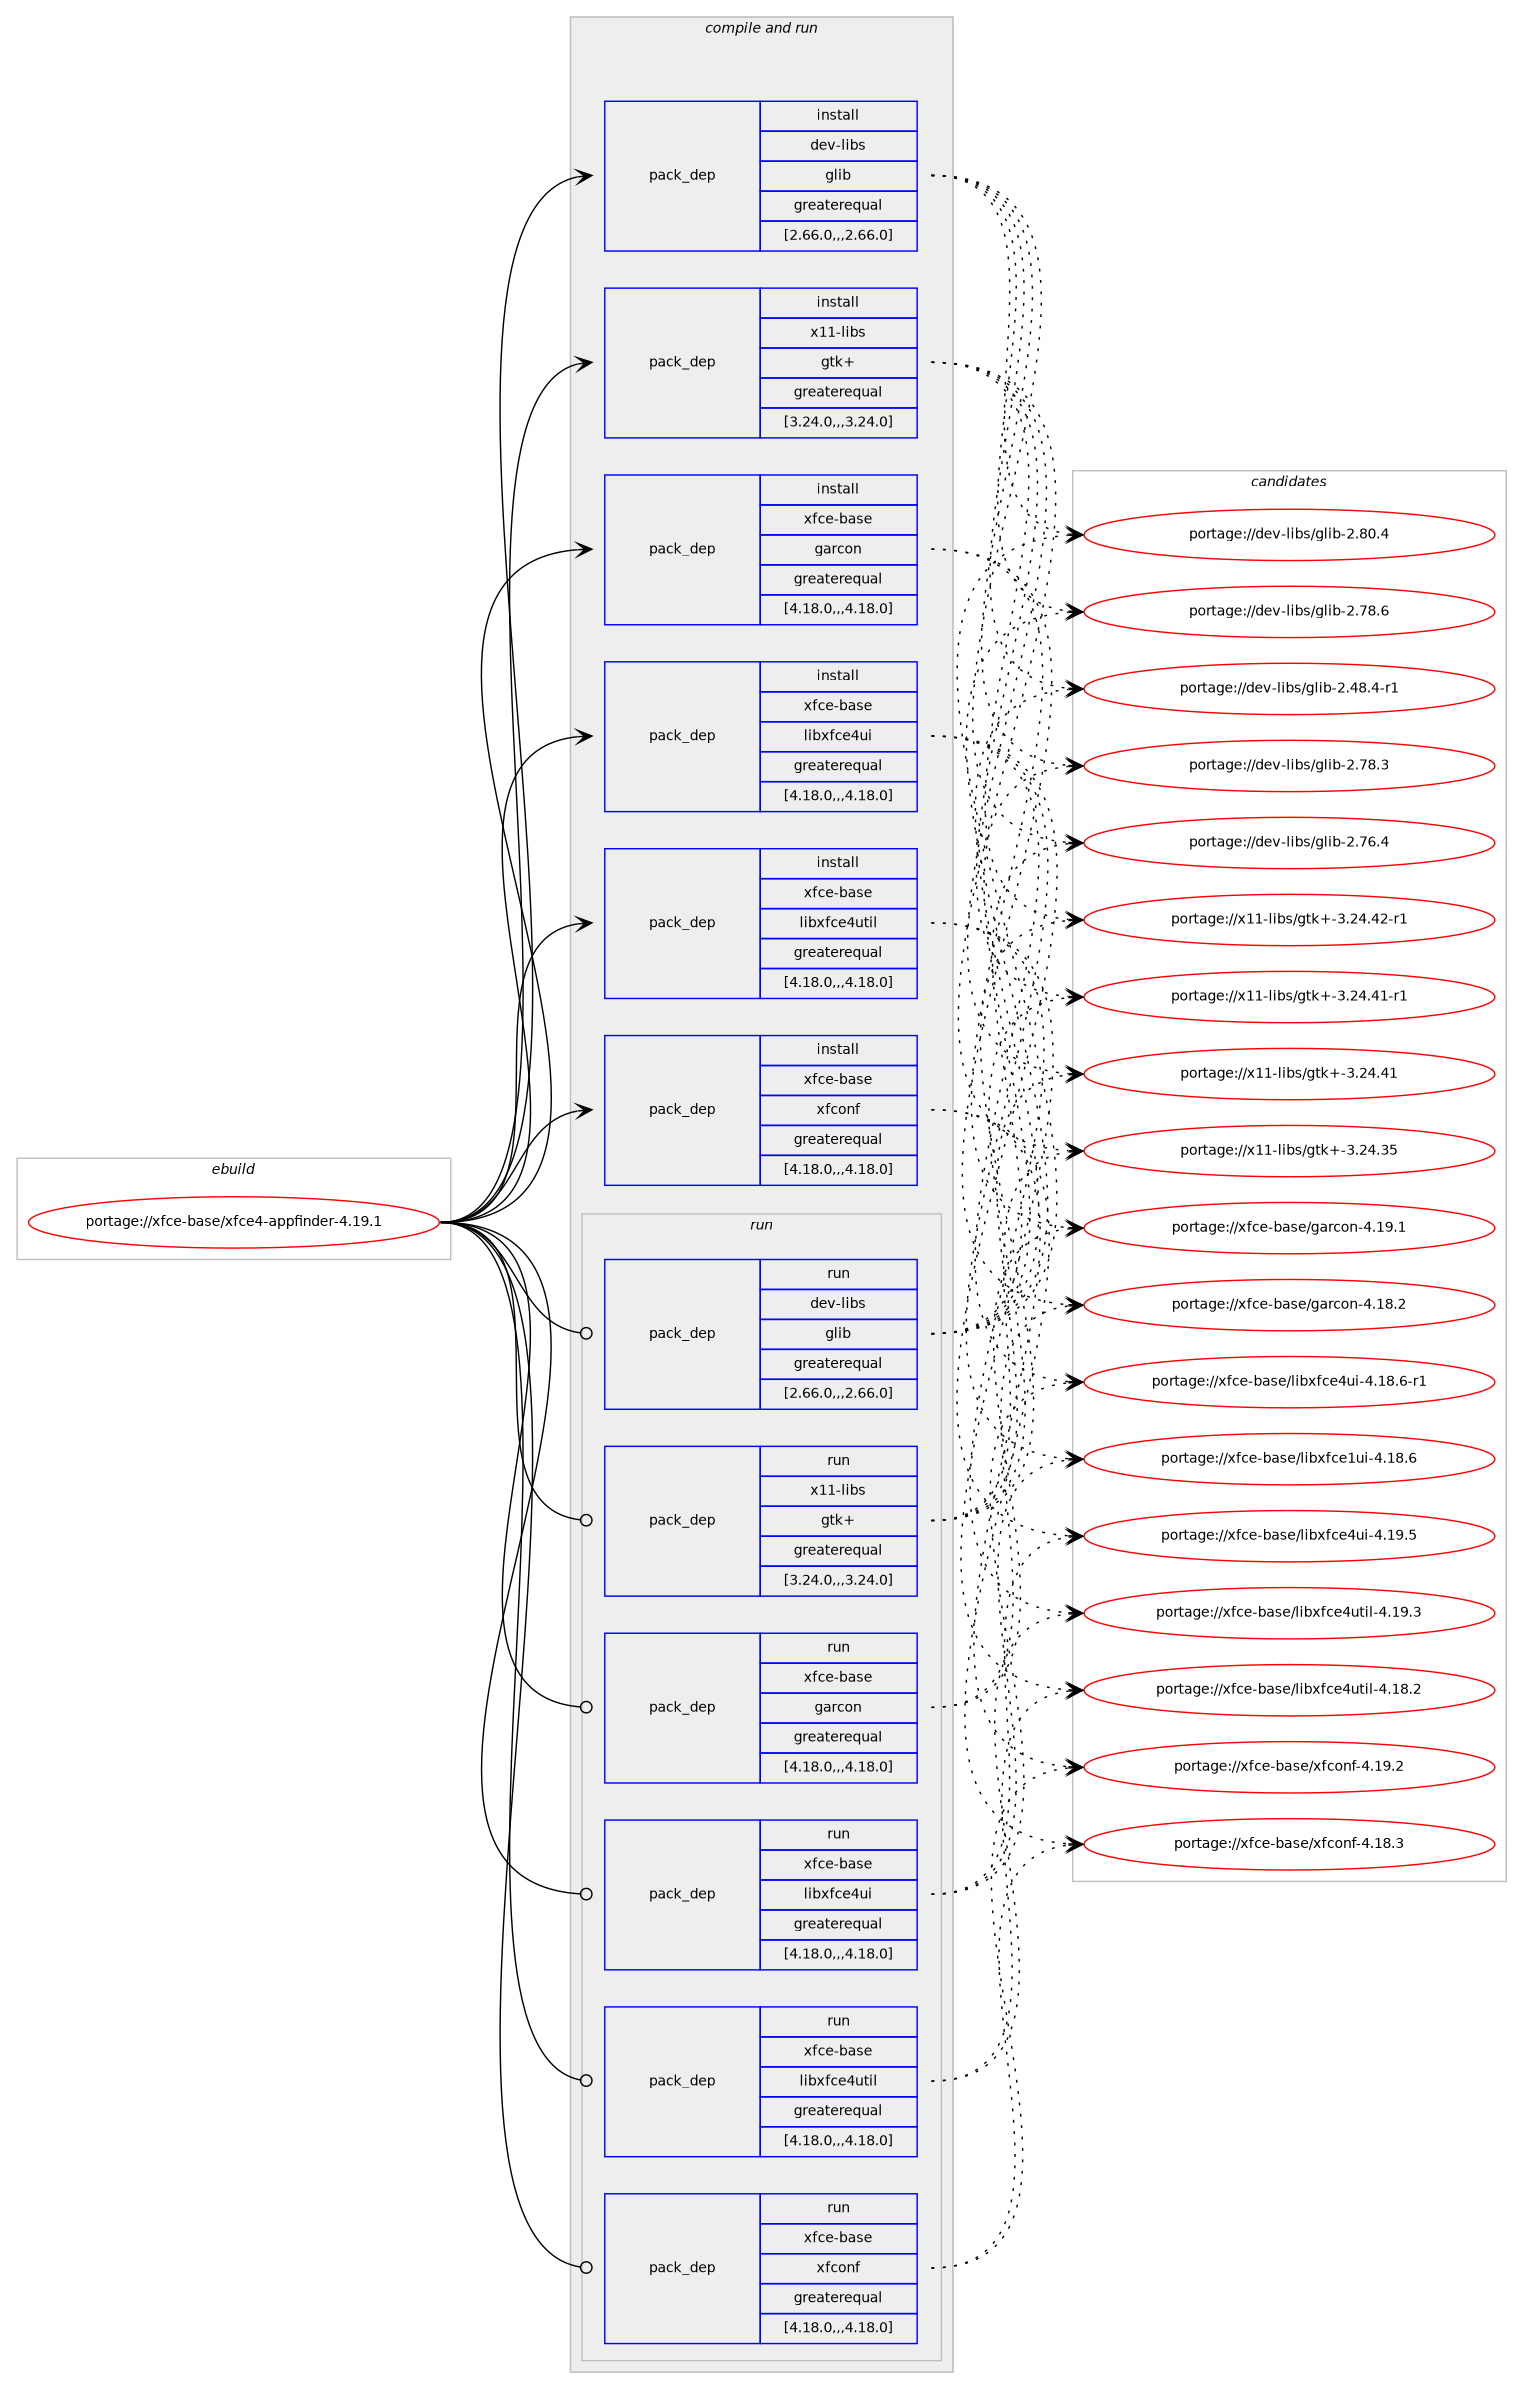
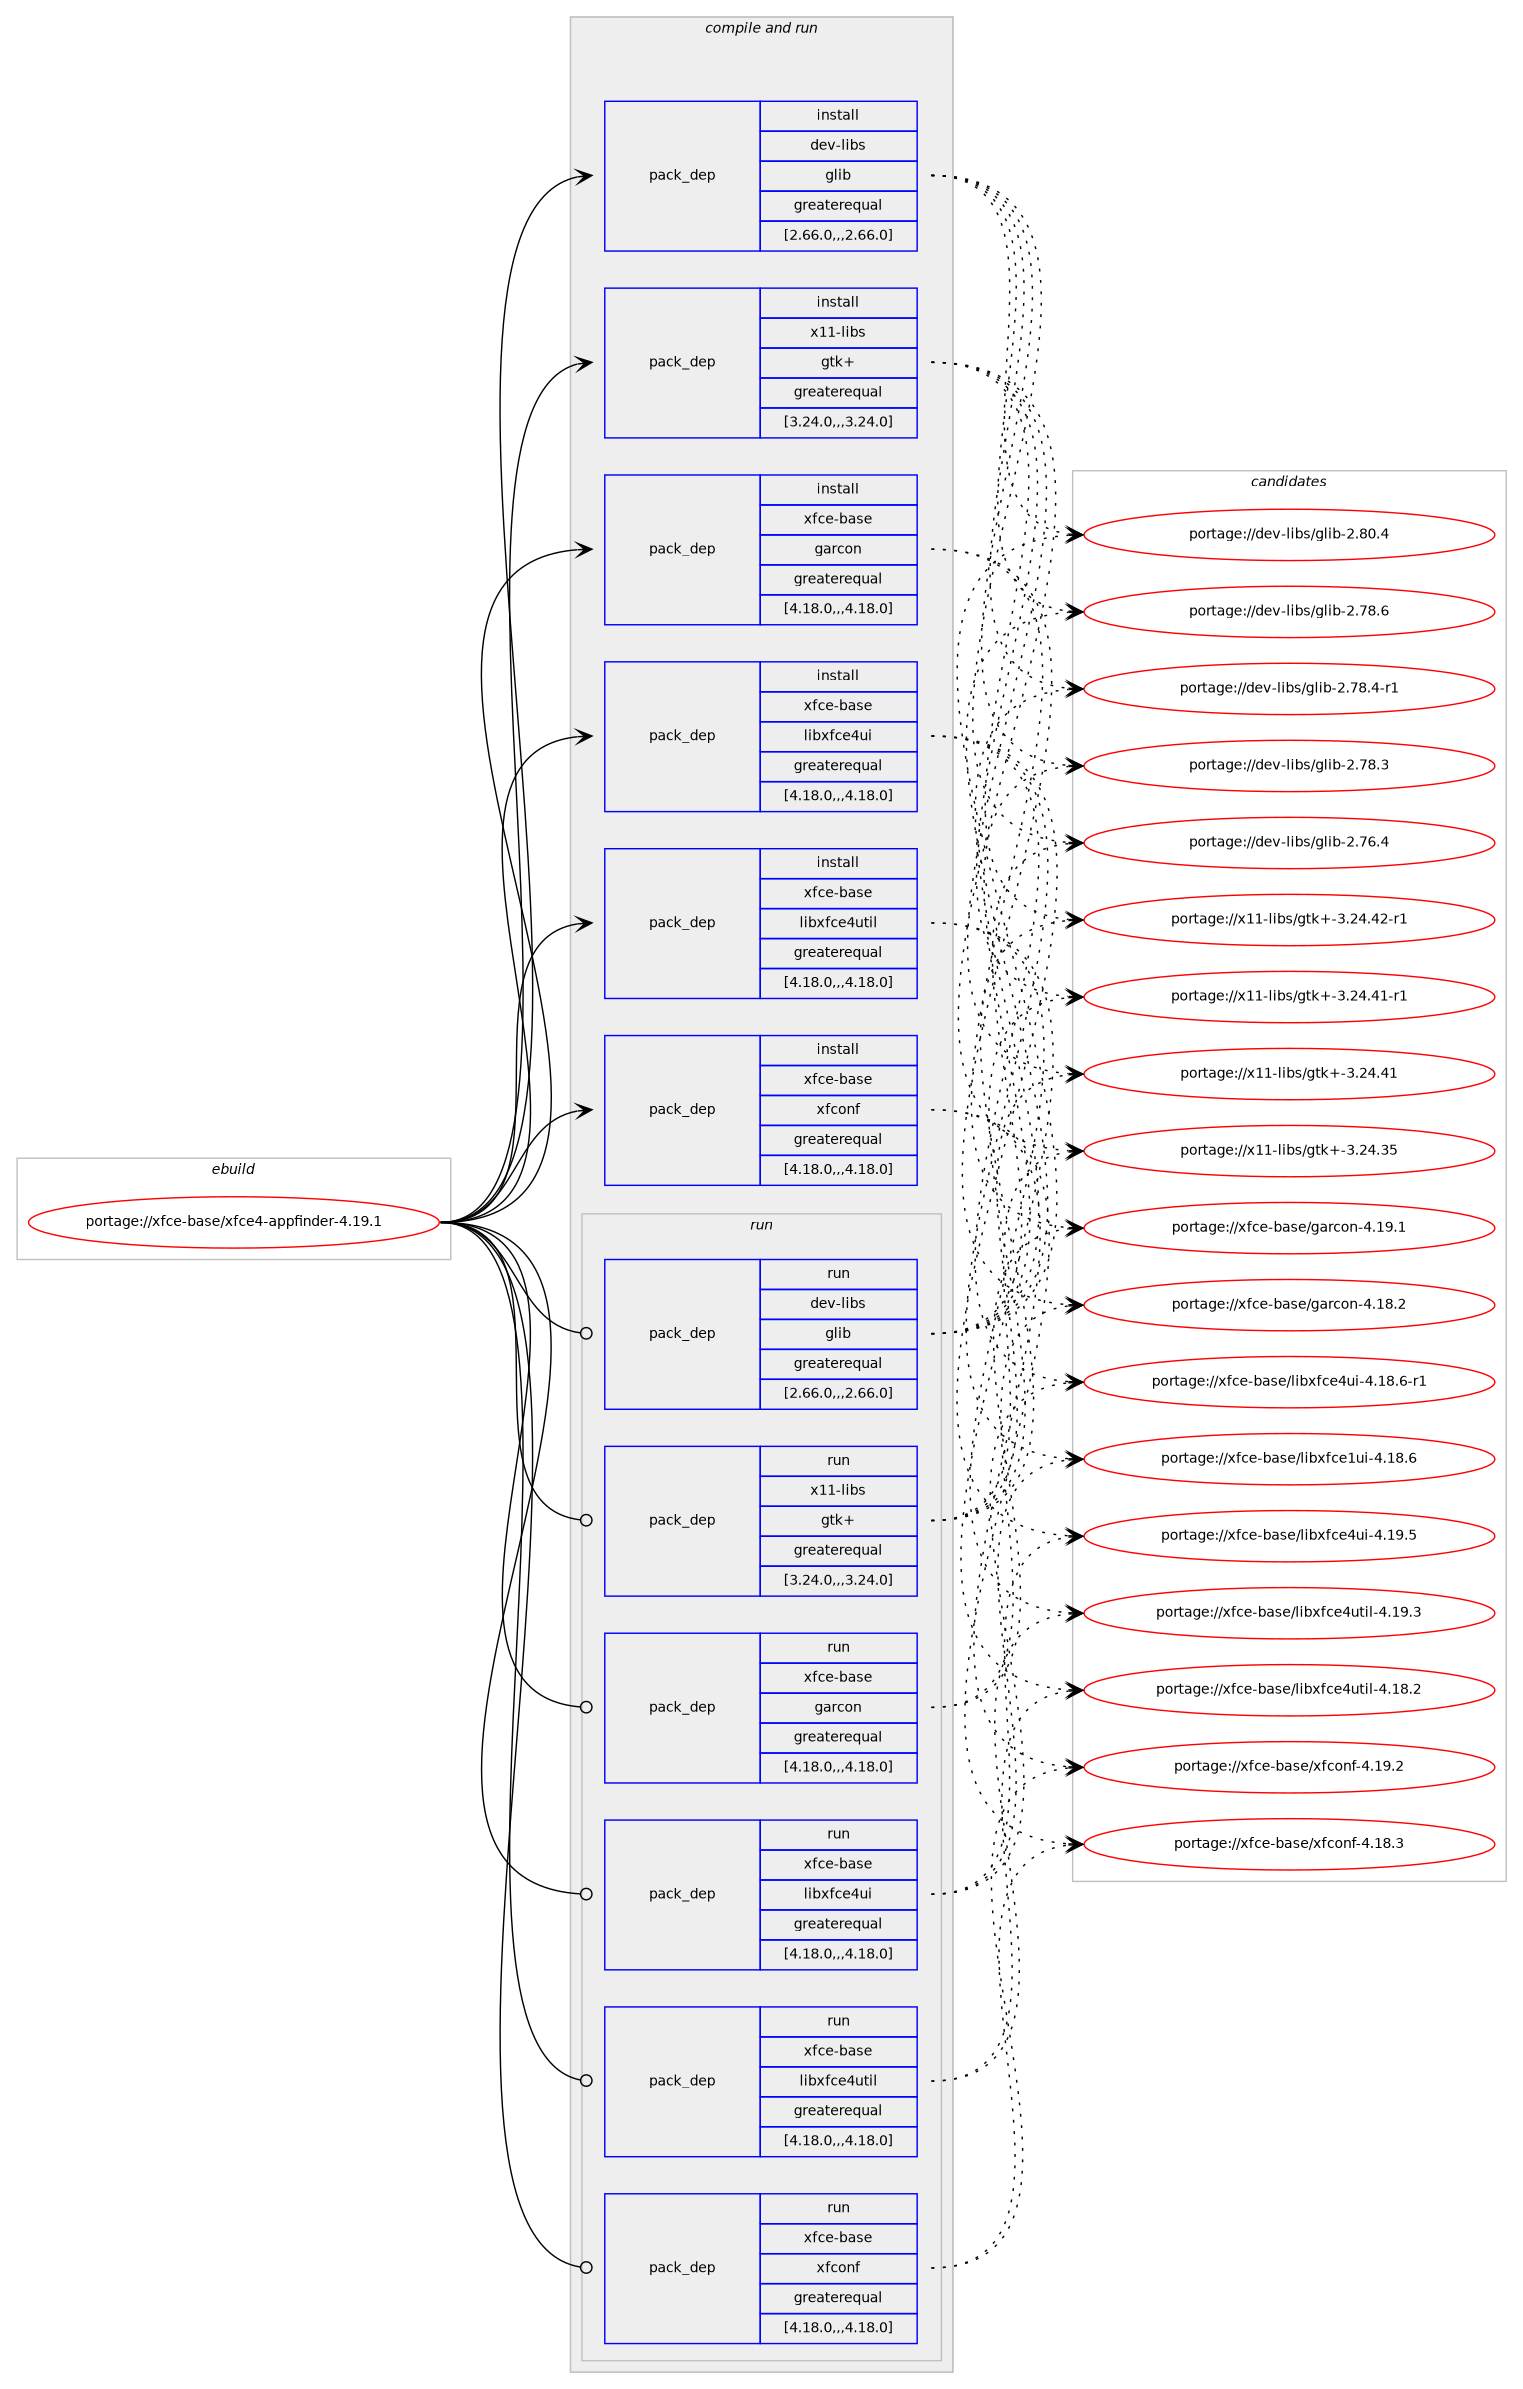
node "portage://dev-libs/glib-2.48.4-r1": label "portage://dev-libs/glib-2.48.4-r1" -> "portage://dev-libs/glib-2.78.4-r1"
